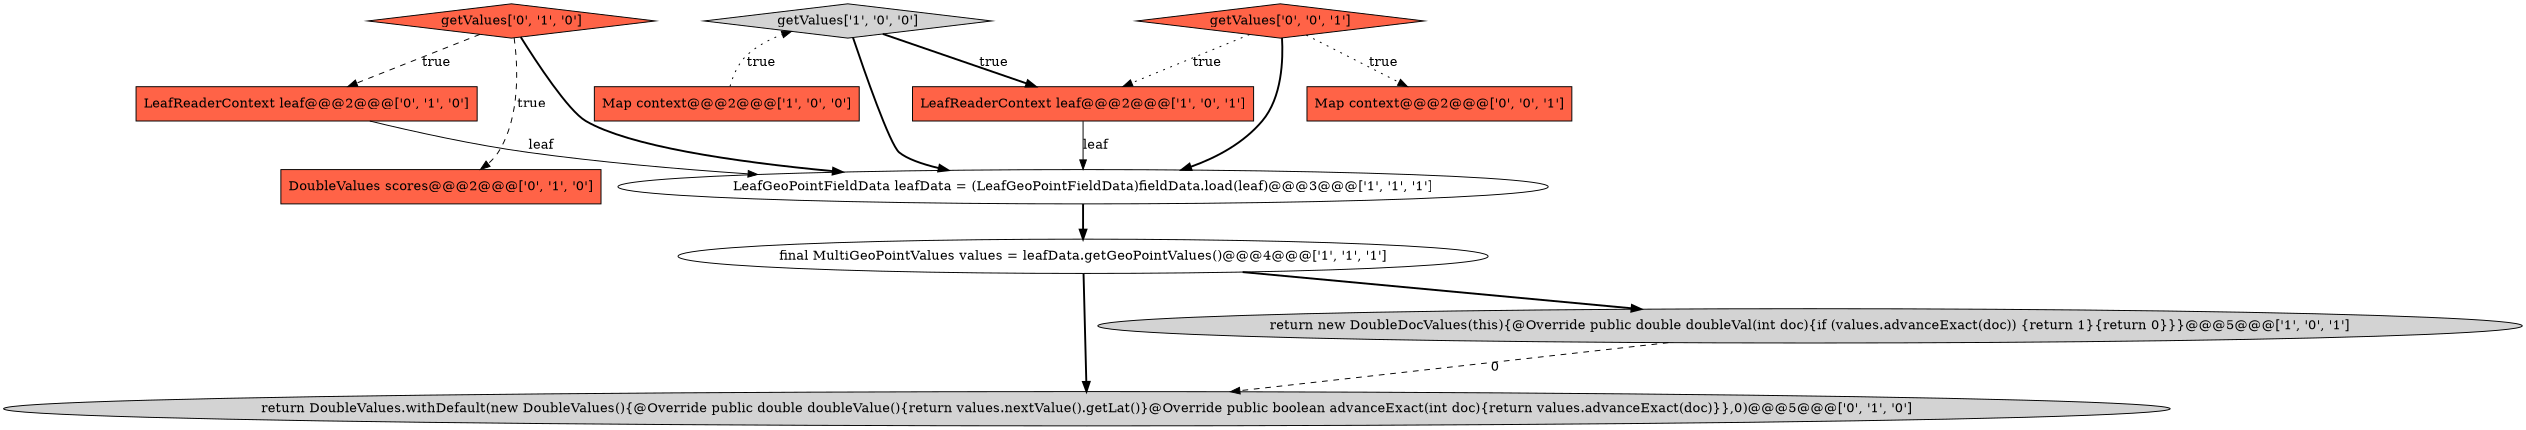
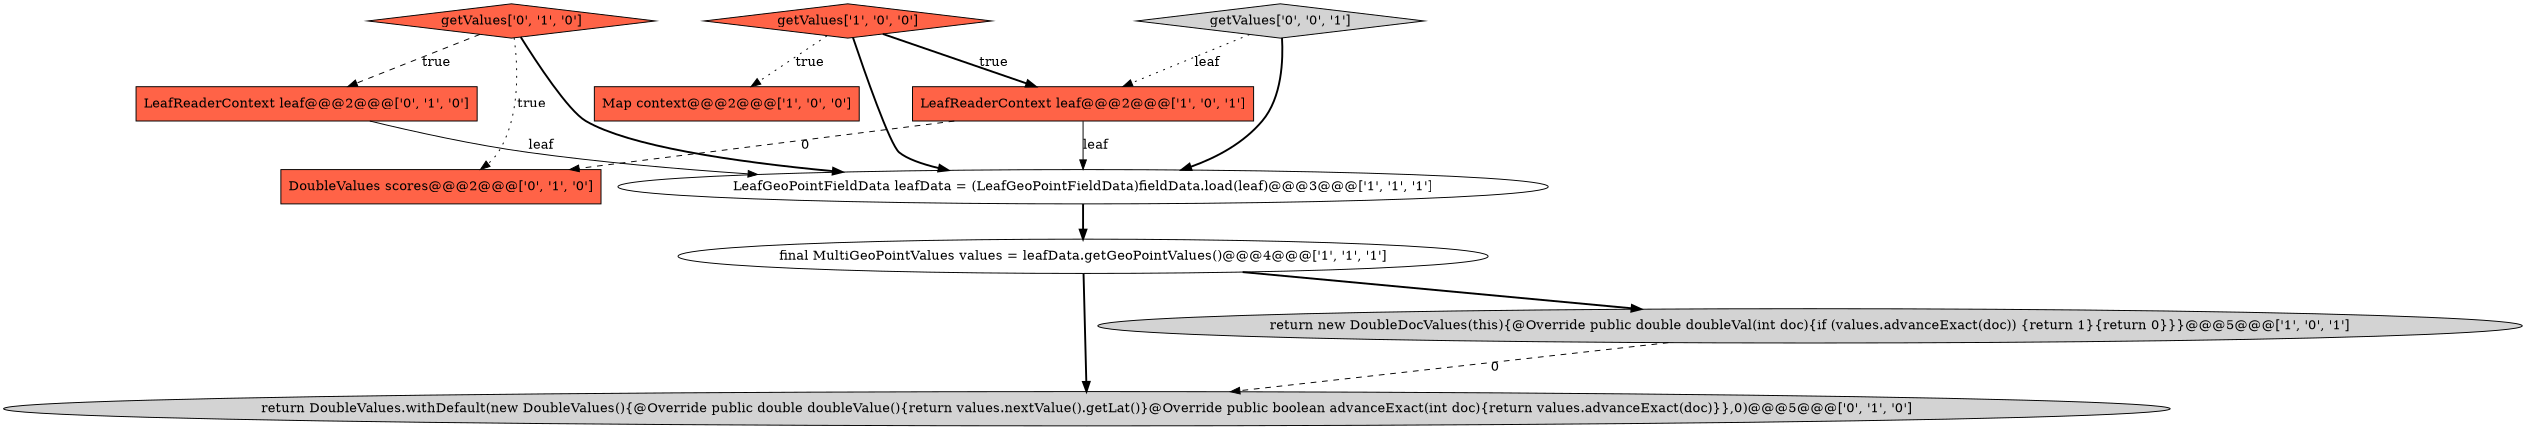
node "getValues['1', '0', '0']": fillcolor lightgray -> tomato
node "getValues['0', '0', '1']": fillcolor tomato -> lightgray
edge "Map context@@@2@@@['1', '0', '0']" -> "getValues['1', '0', '0']": reversed
edge "getValues['0', '0', '1']" -> "LeafReaderContext leaf@@@2@@@['1', '0', '1']": label "true" -> "leaf"
edge "getValues['0', '1', '0']" -> "DoubleValues scores@@@2@@@['0', '1', '0']": style dashed -> dotted
node "Map context@@@2@@@['0', '0', '1']": removed
edge "LeafReaderContext leaf@@@2@@@['1', '0', '1']" -> "DoubleValues scores@@@2@@@['0', '1', '0']": added, label "0"
